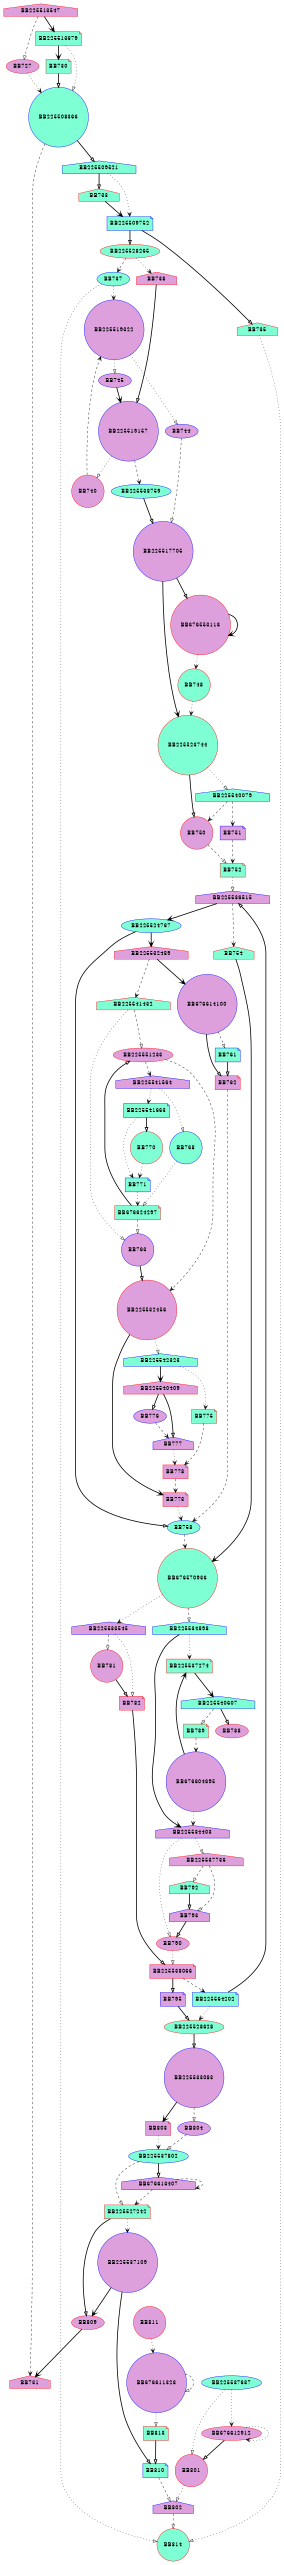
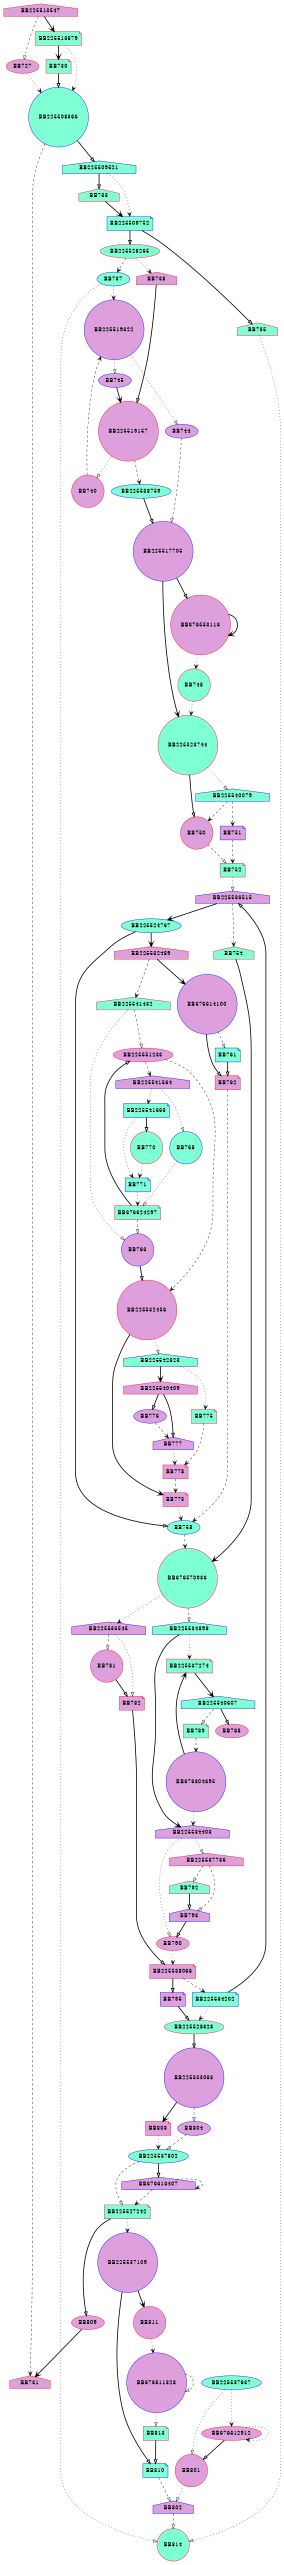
edge "BB225513679" -> "BB225508366": arrowhead onormal -> vee
node "BB225519157": color blue -> red
edge "BB790" -> "BB225538066": arrowhead onormal -> vee
edge "BB225537109" -> "BB809": now "BB225537109" -> "BB811"
